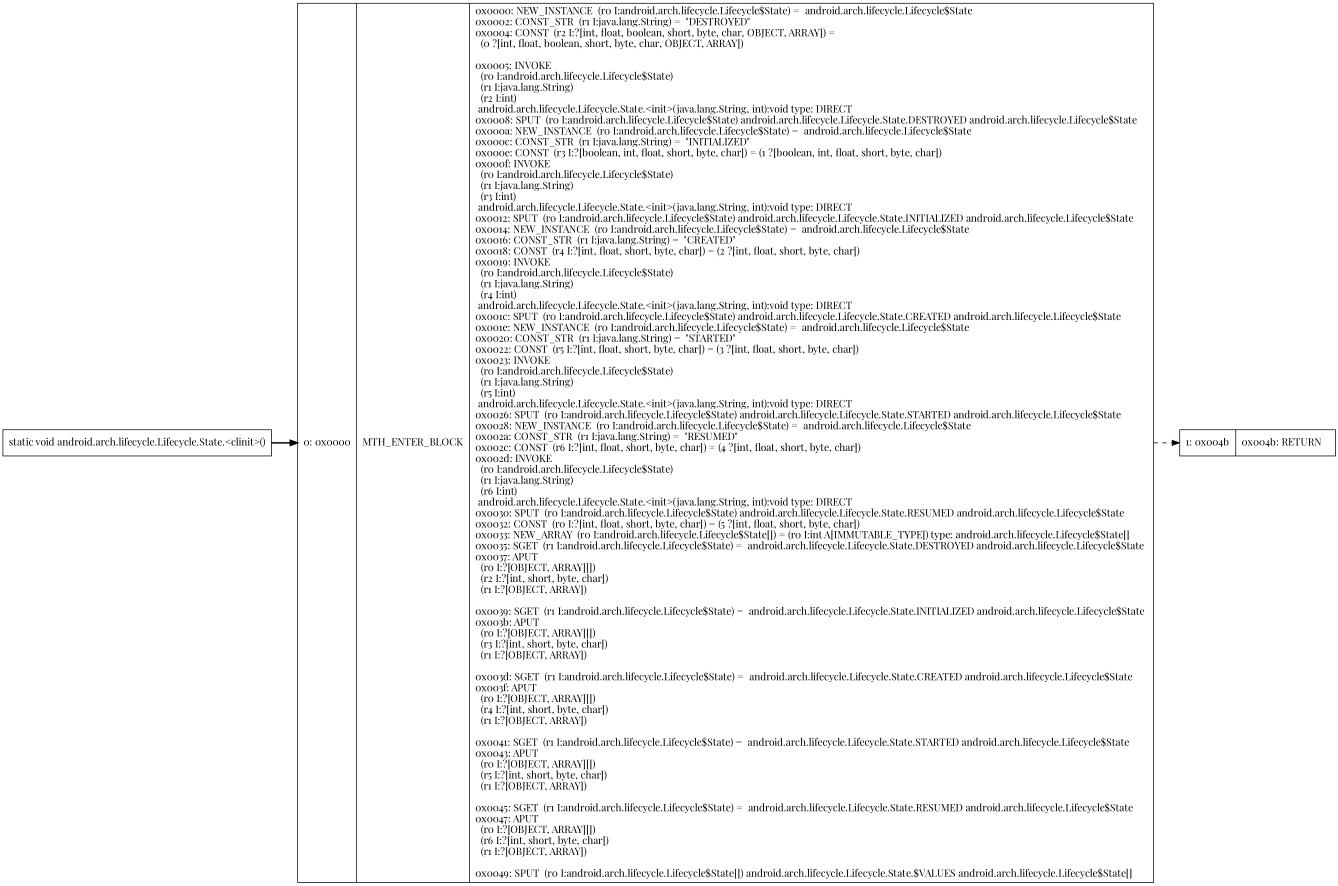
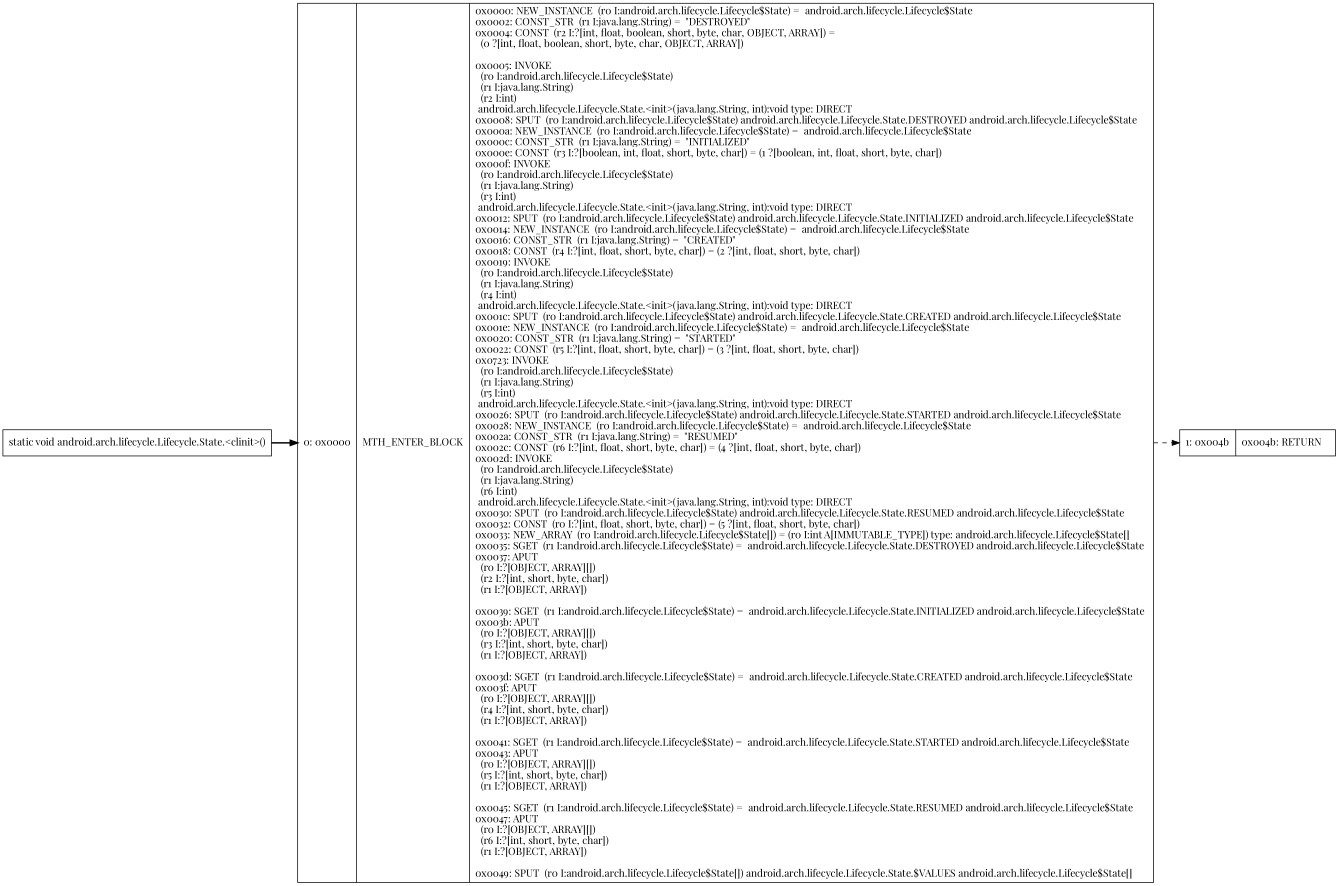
node "0: 0x0000": text "0x0023: INVOKE" -> "0x0723: INVOKE"
